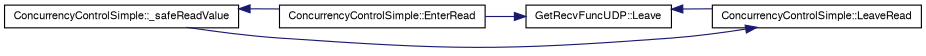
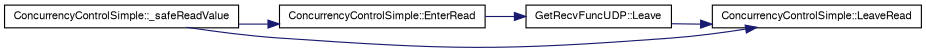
edge "ConcurrencyControlSimple::EnterRead" -> "ConcurrencyControlSimple::_safeReadValue": reversed
edge "ConcurrencyControlSimple::LeaveRead" -> "GetRecvFuncUDP::Leave": reversed
